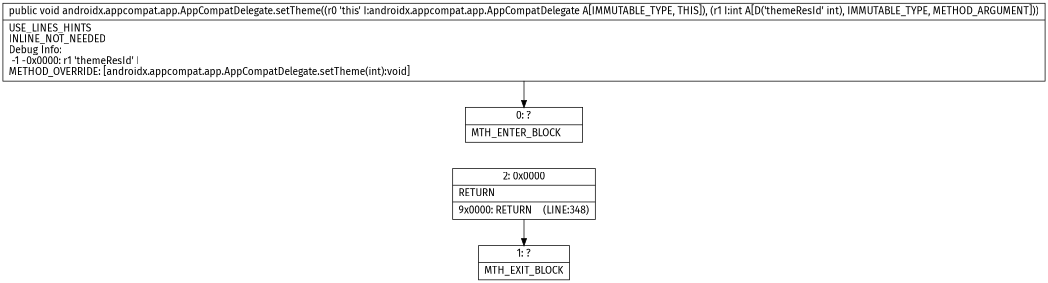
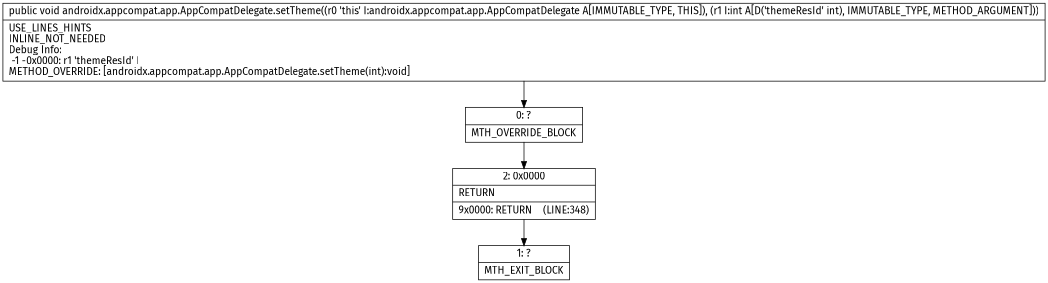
node "0: ?": text "MTH_ENTER_BLOCK" -> "MTH_OVERRIDE_BLOCK"
edge "0: ?" -> "2: 0x0000": added
